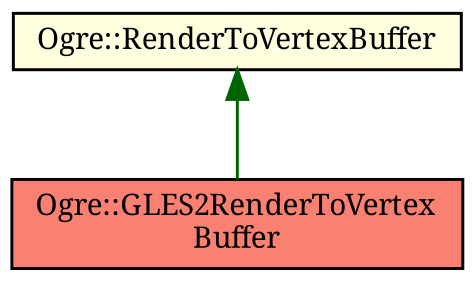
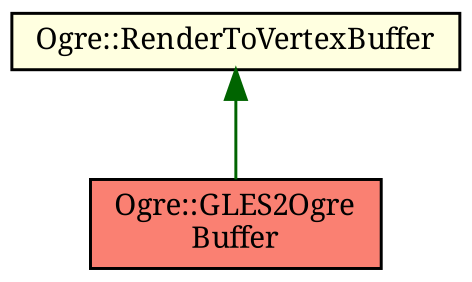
node "Ogre::GLES2RenderToVertex Buffer": label "Ogre::GLES2RenderToVertex Buffer" -> "Ogre::GLES2Ogre Buffer"
